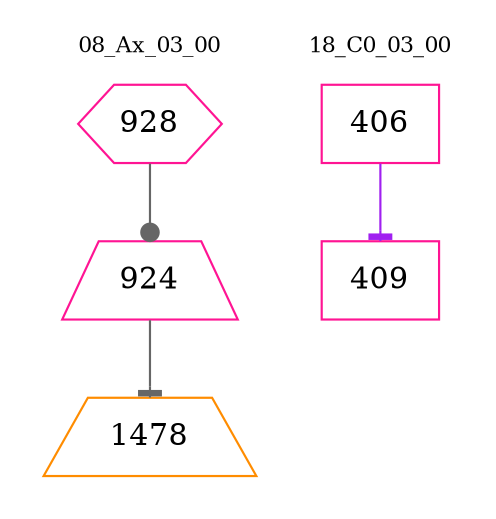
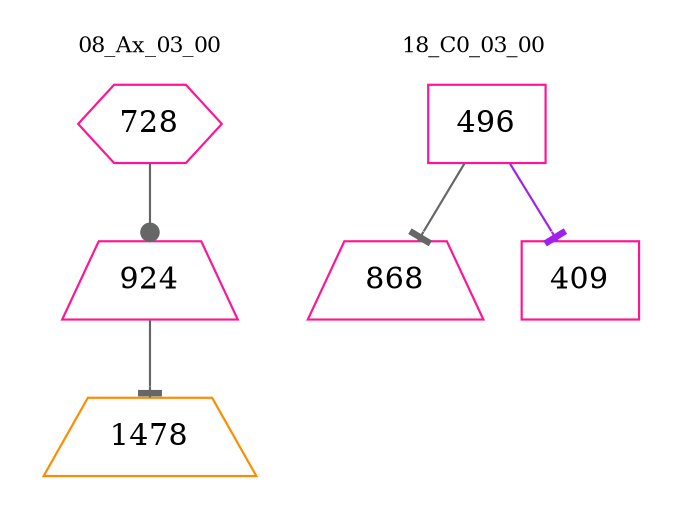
node "928": label "928" -> "728"
node "406": label "406" -> "496"
node "868": added
